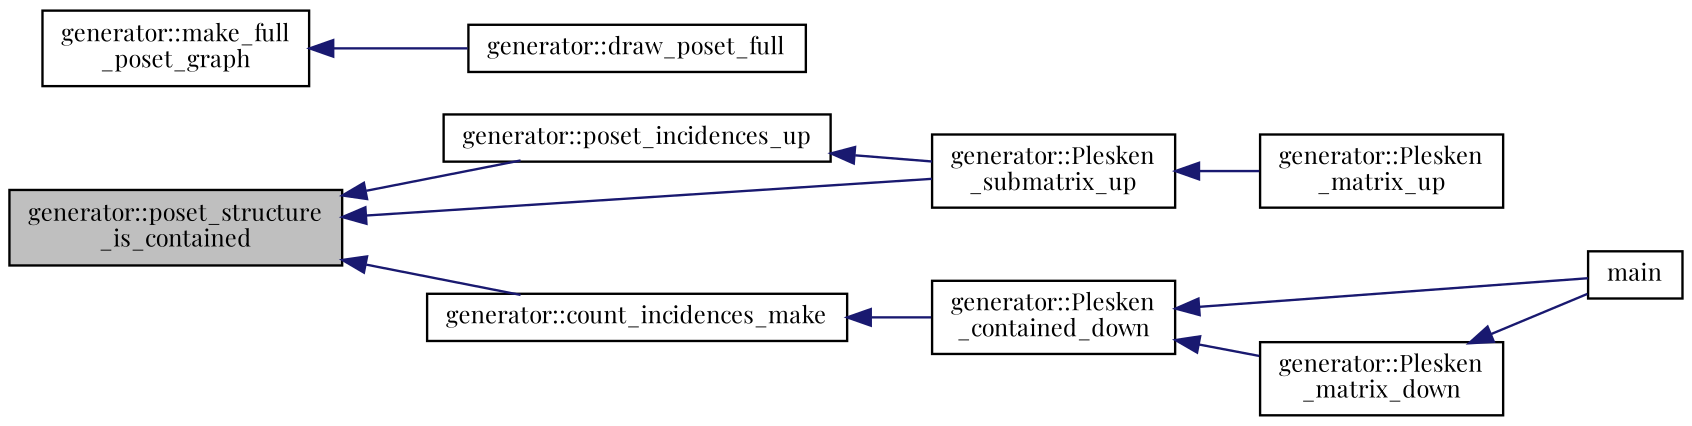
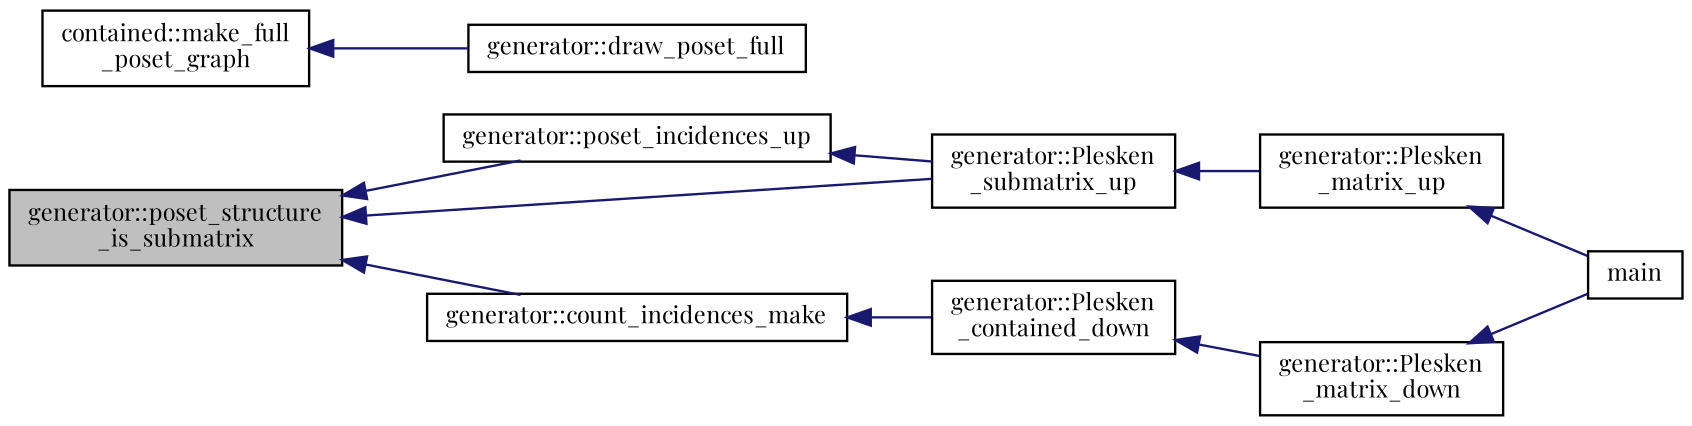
node "generator::make_full _poset_graph": label "generator::make_full _poset_graph" -> "contained::make_full _poset_graph"
node "generator::poset_structure _is_contained": label "generator::poset_structure _is_contained" -> "generator::poset_structure _is_submatrix"
edge "main" -> "generator::Plesken _contained_down": now "main" -> "generator::Plesken _matrix_up"
